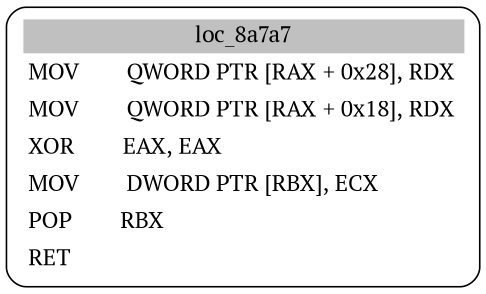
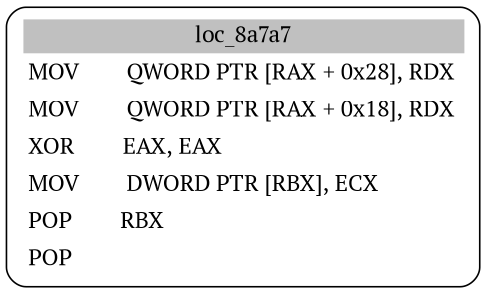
node "loc_8a7a7": text "RET" -> "POP"
